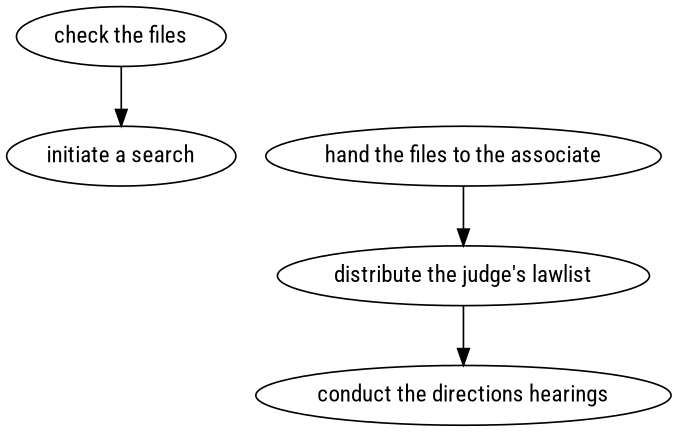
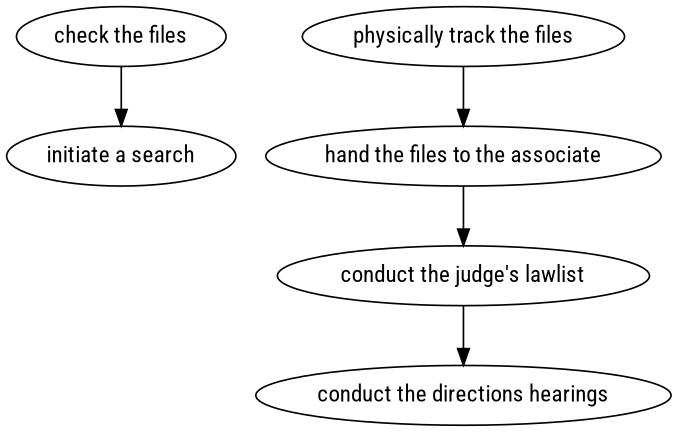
node "physically track the files": added
node "distribute the judge's lawlist": label "distribute the judge's lawlist" -> "conduct the judge's lawlist"
